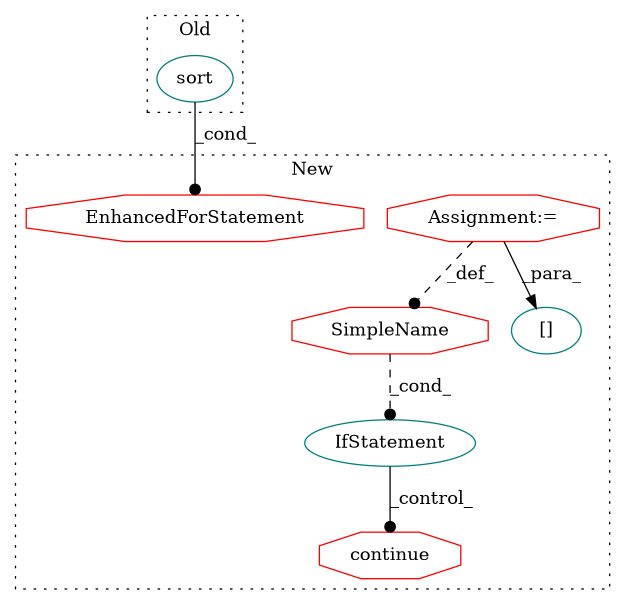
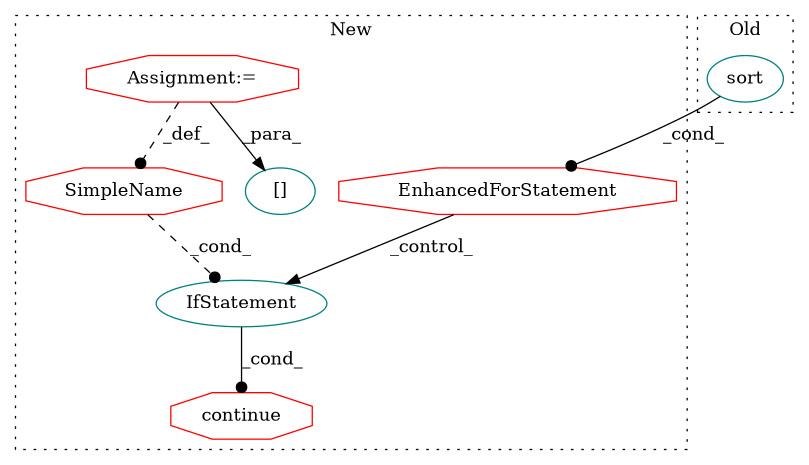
edge "EnhancedForStatement" -> "IfStatement": added, label "_control_"
edge "IfStatement" -> "continue": label "_control_" -> "_cond_"
